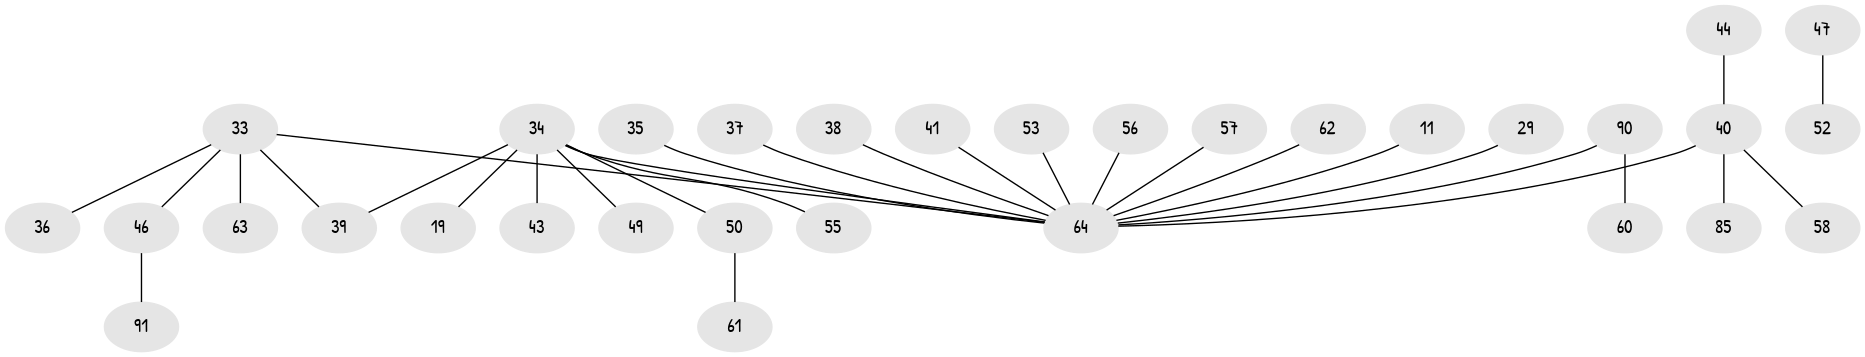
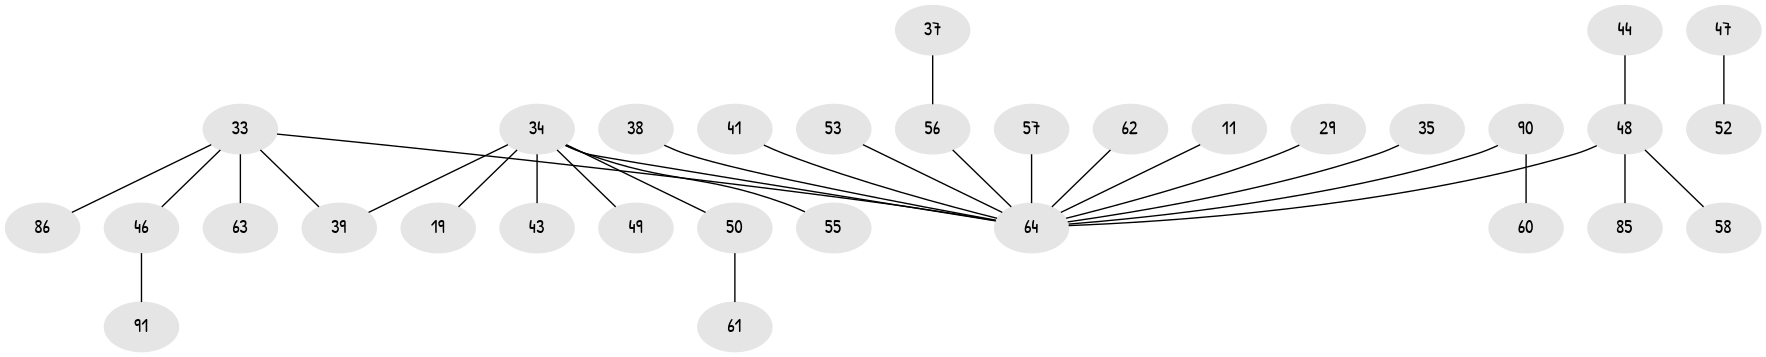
node "40": label "40" -> "48"
edge "37" -- "64": now "37" -- "56"
node "36": label "36" -> "86"
